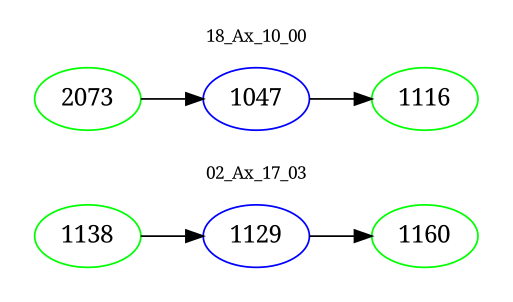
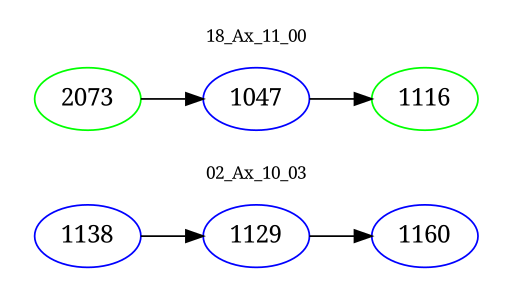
cluster "18_Ax_10_00": label "18_Ax_10_00" -> "18_Ax_11_00"
cluster "02_Ax_17_03": label "02_Ax_17_03" -> "02_Ax_10_03"
node "1138": color green -> blue
node "1160": color green -> blue
